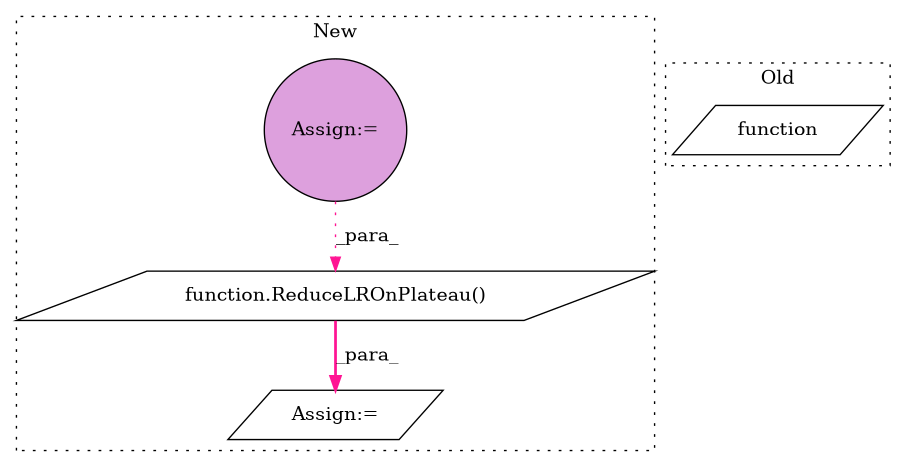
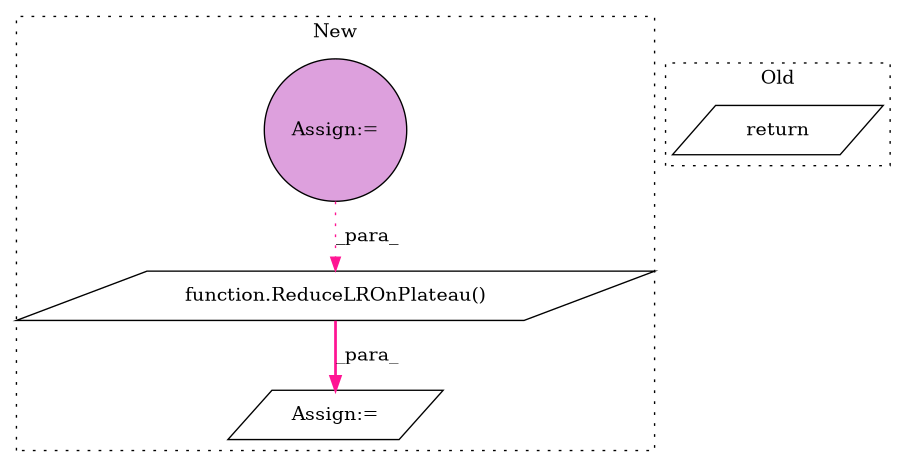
node "function": label "function" -> "return"
